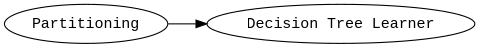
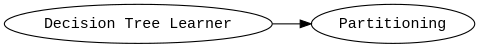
edge "Partitioning" -> "Decision Tree Learner": reversed
